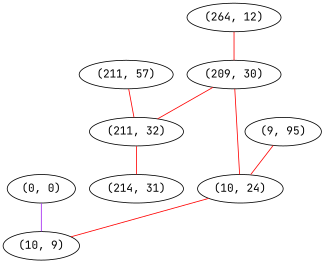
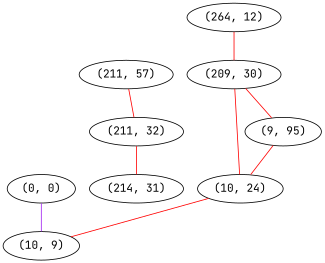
edge "(209, 30)" -- "(211, 32)": now "(209, 30)" -- "(9, 95)"
